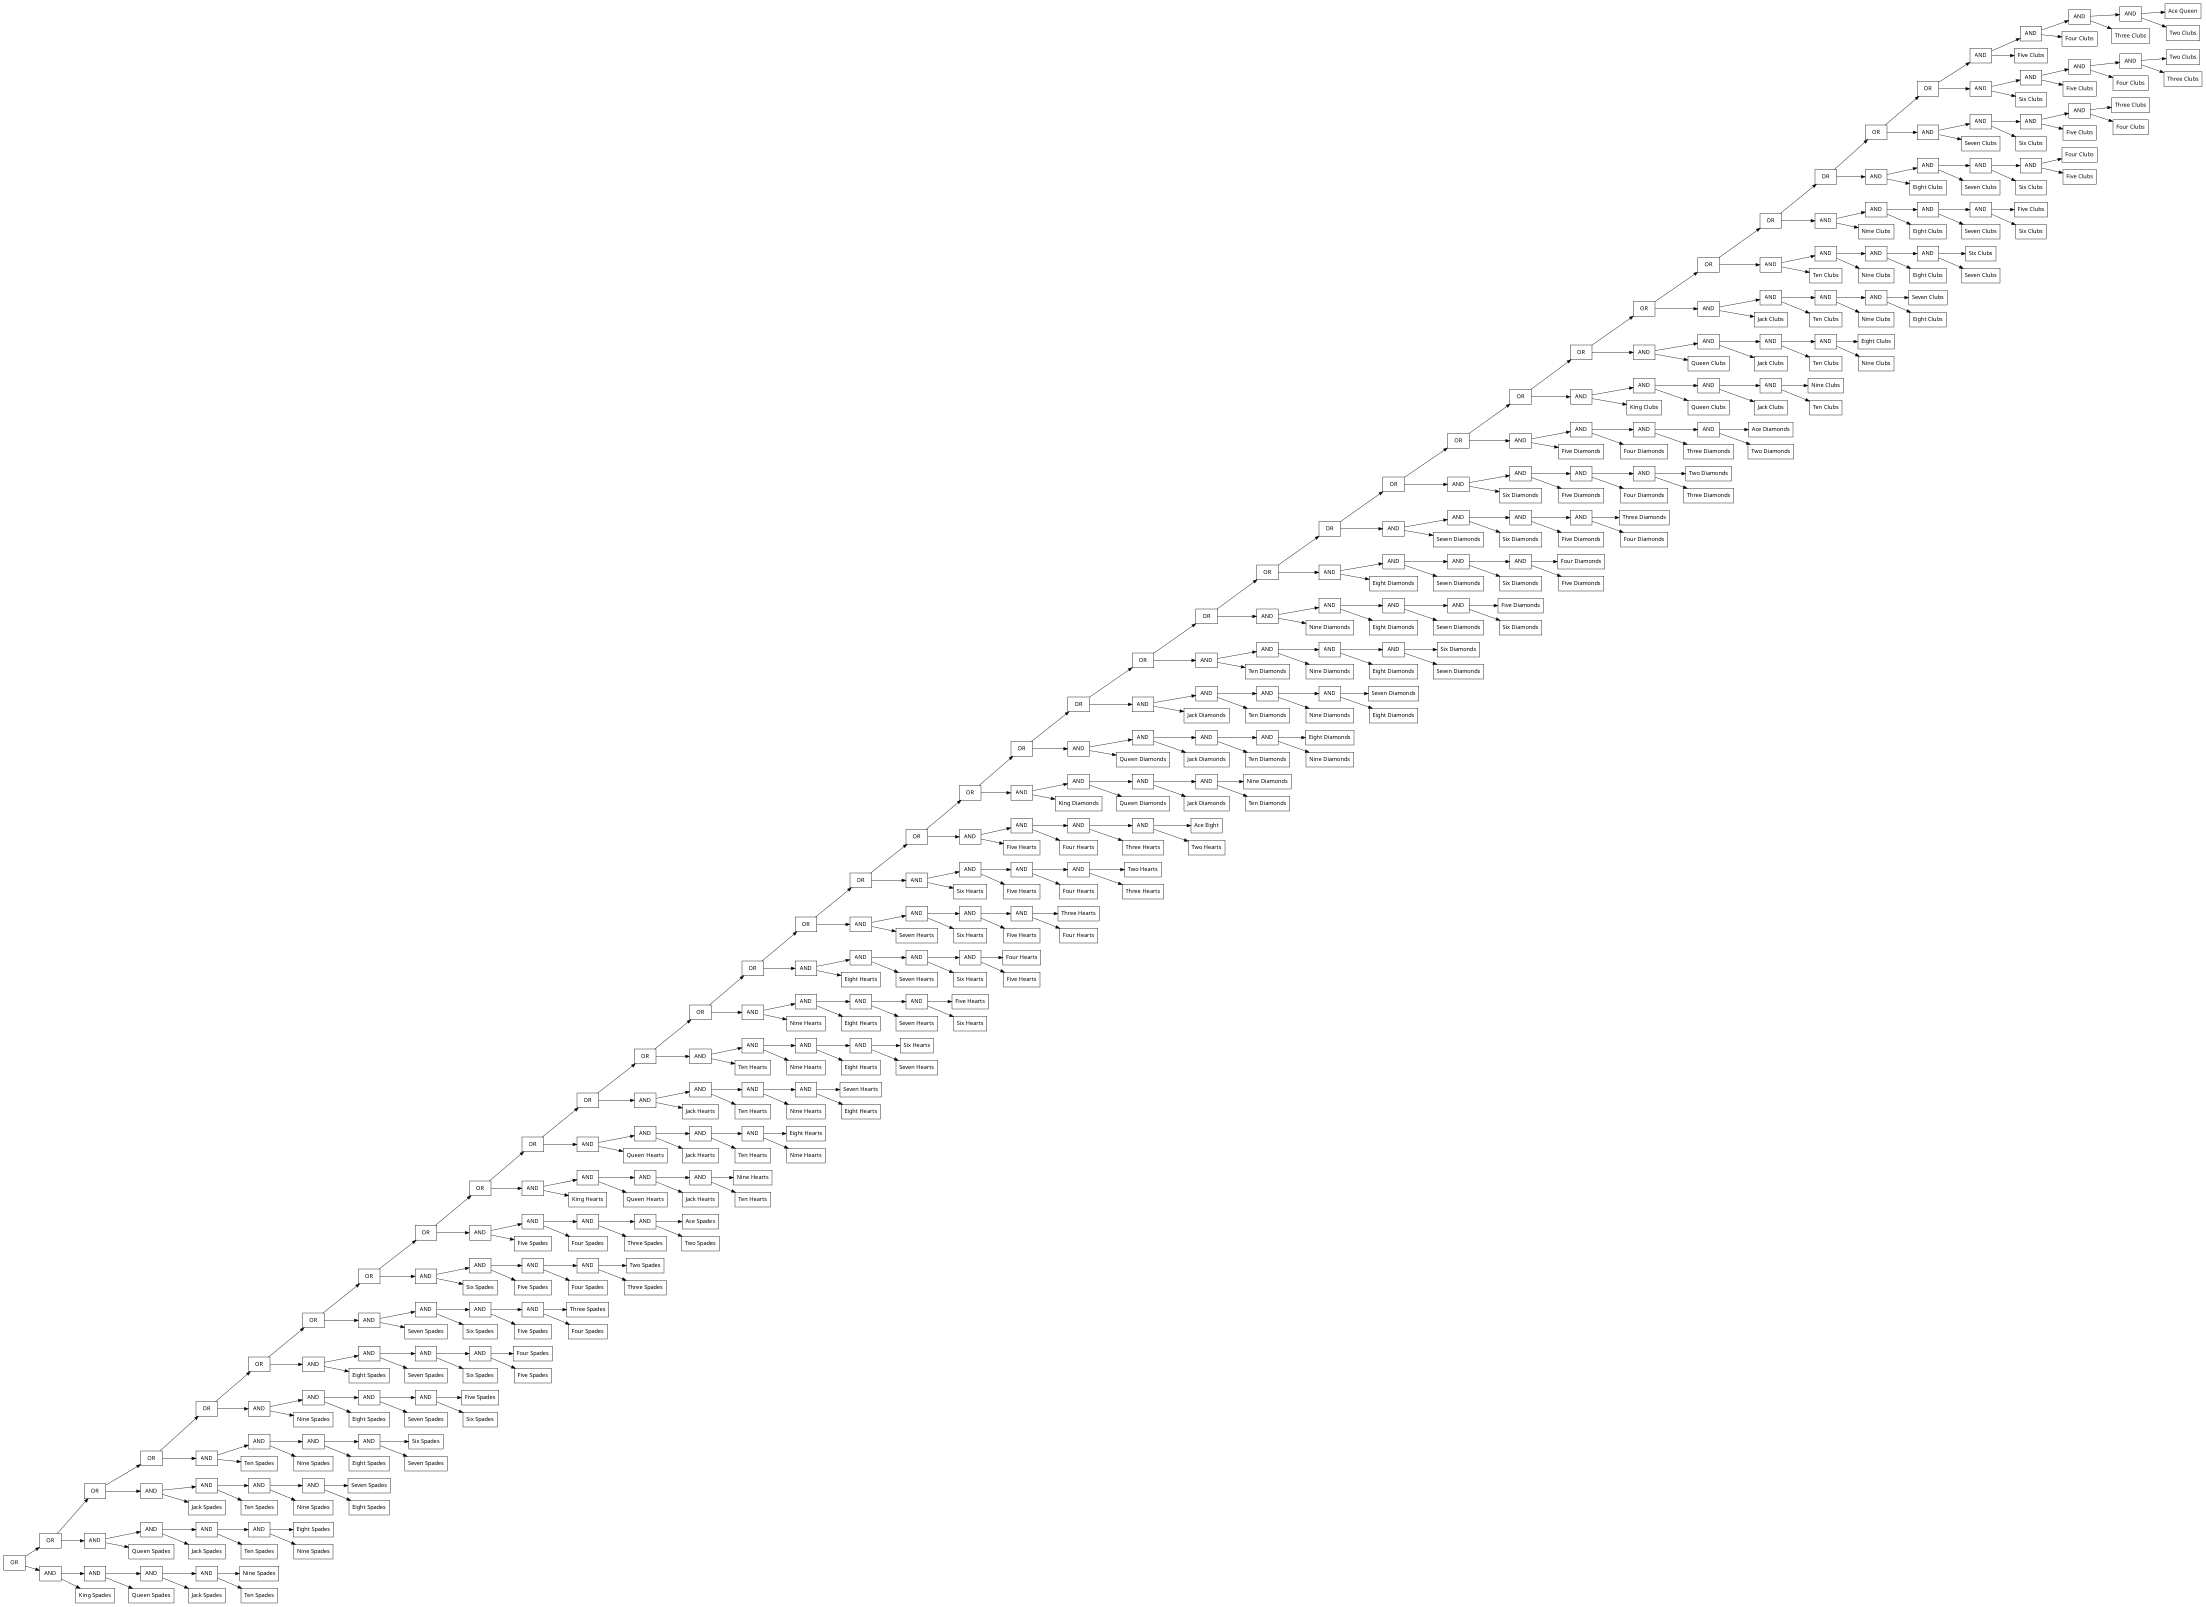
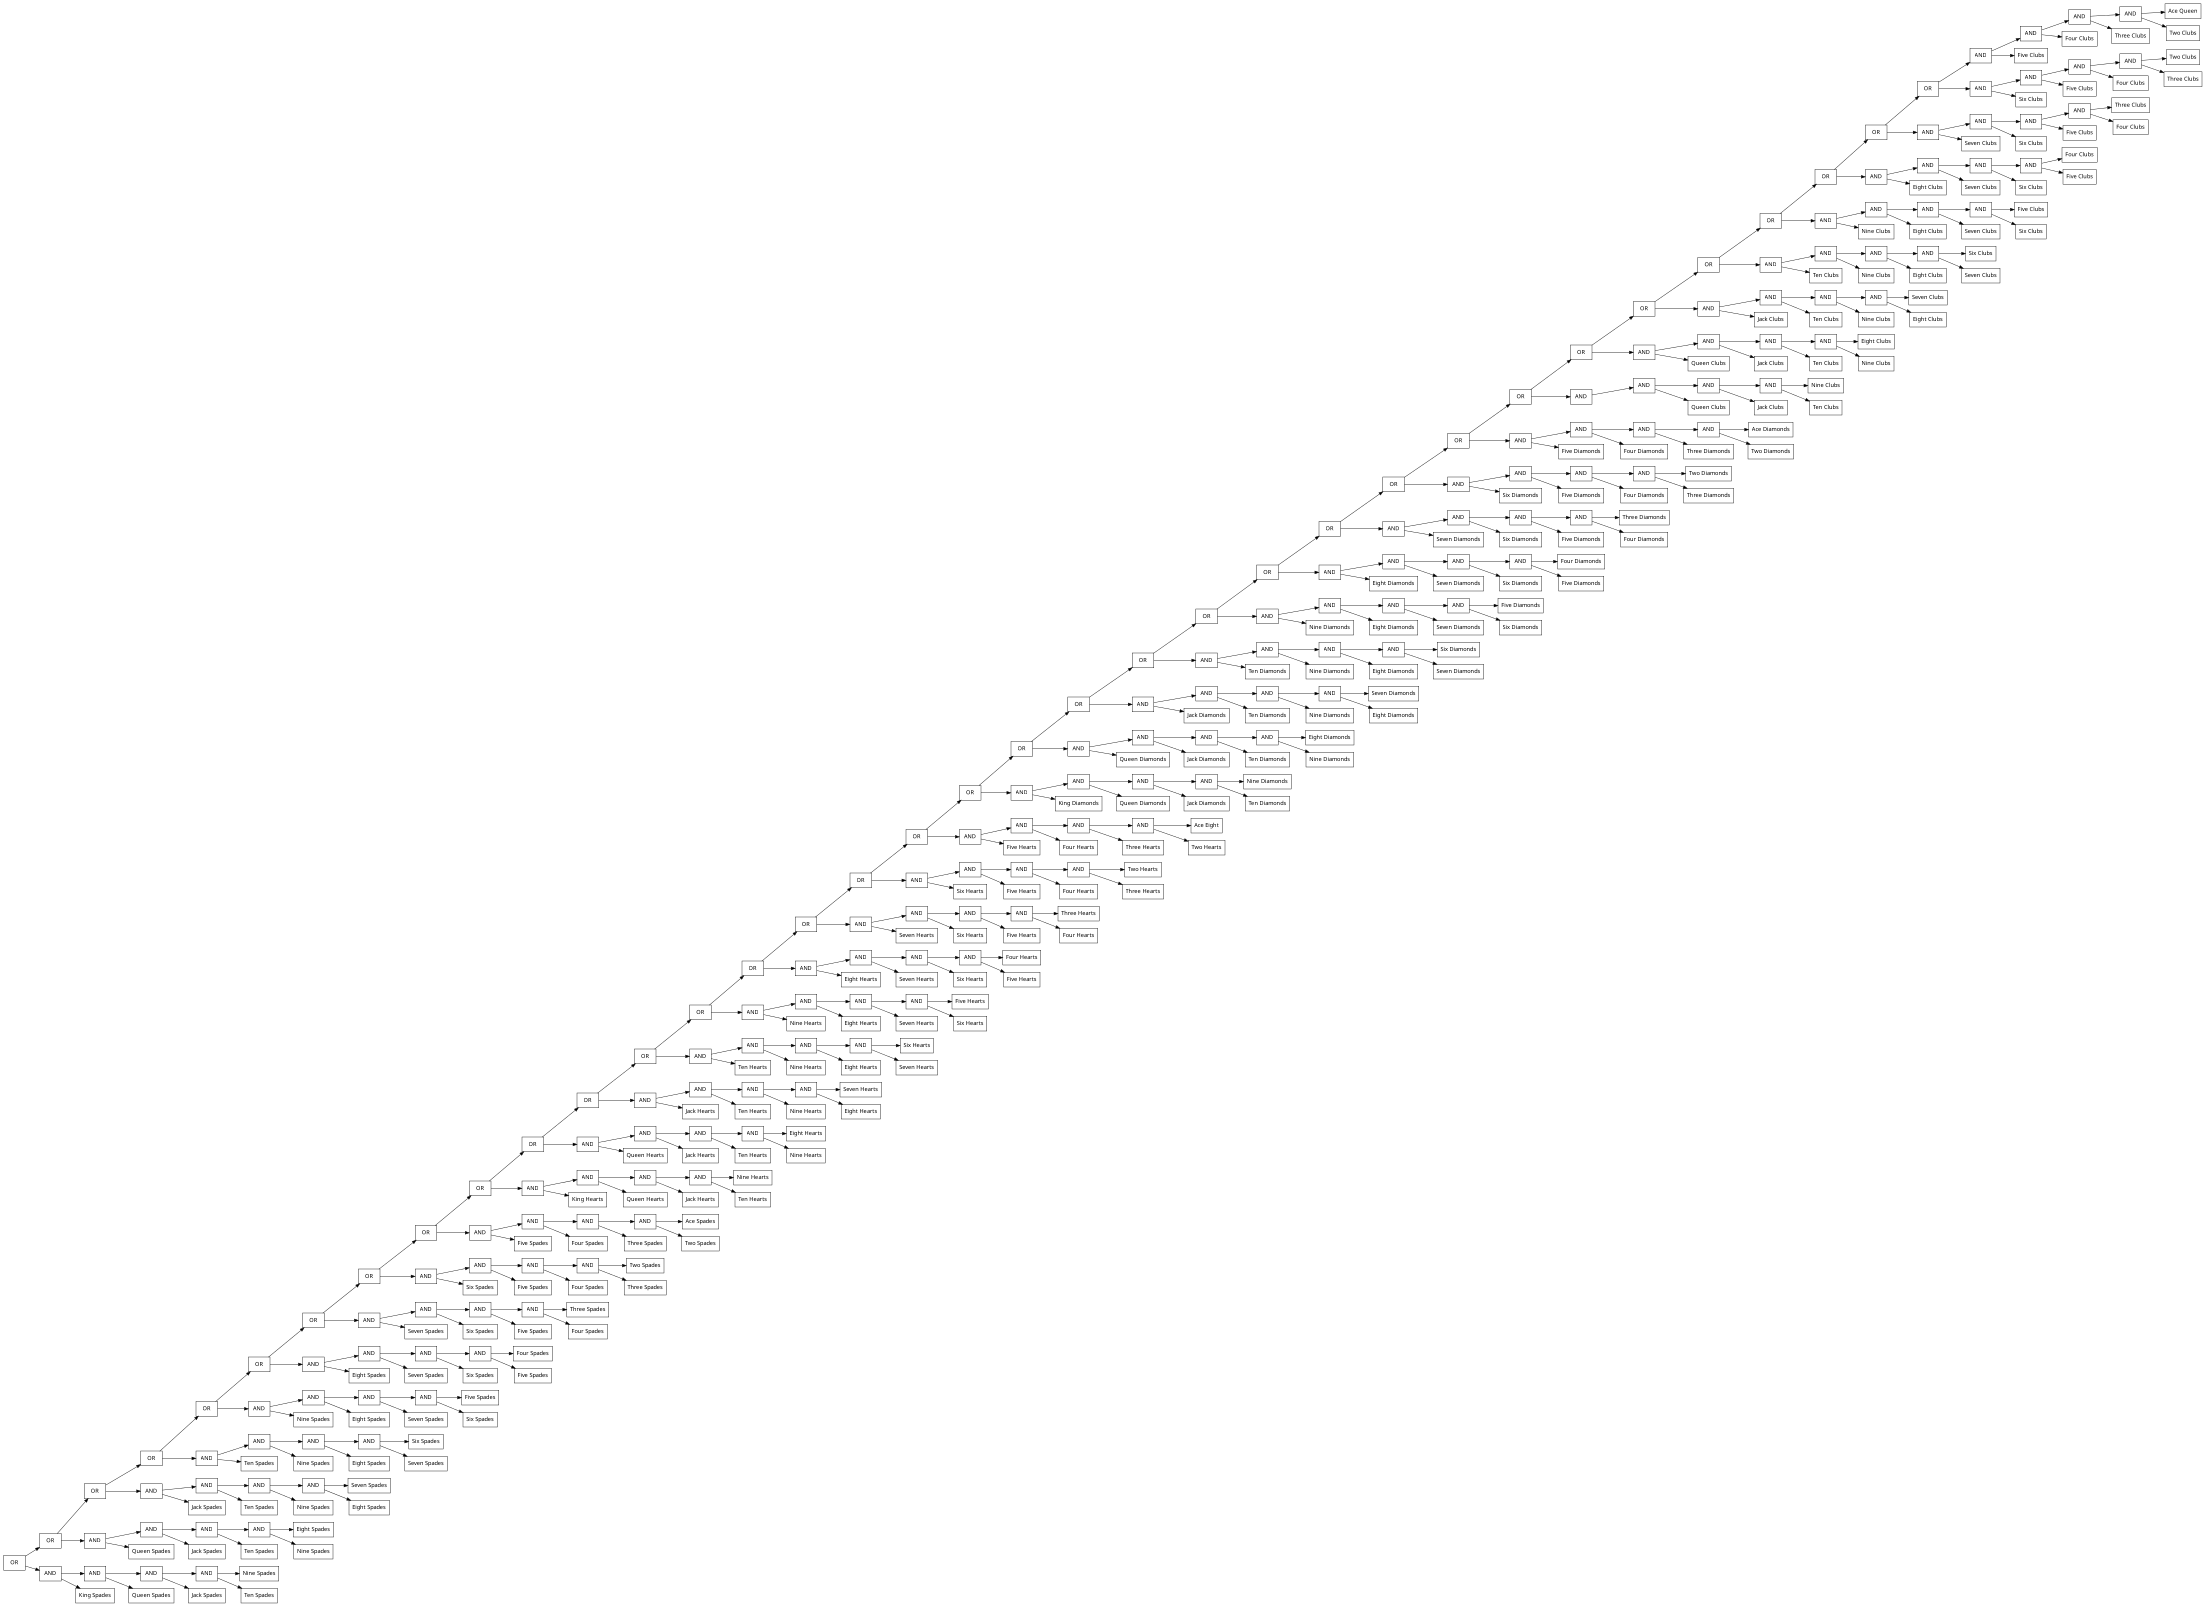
node "King Clubs": removed
